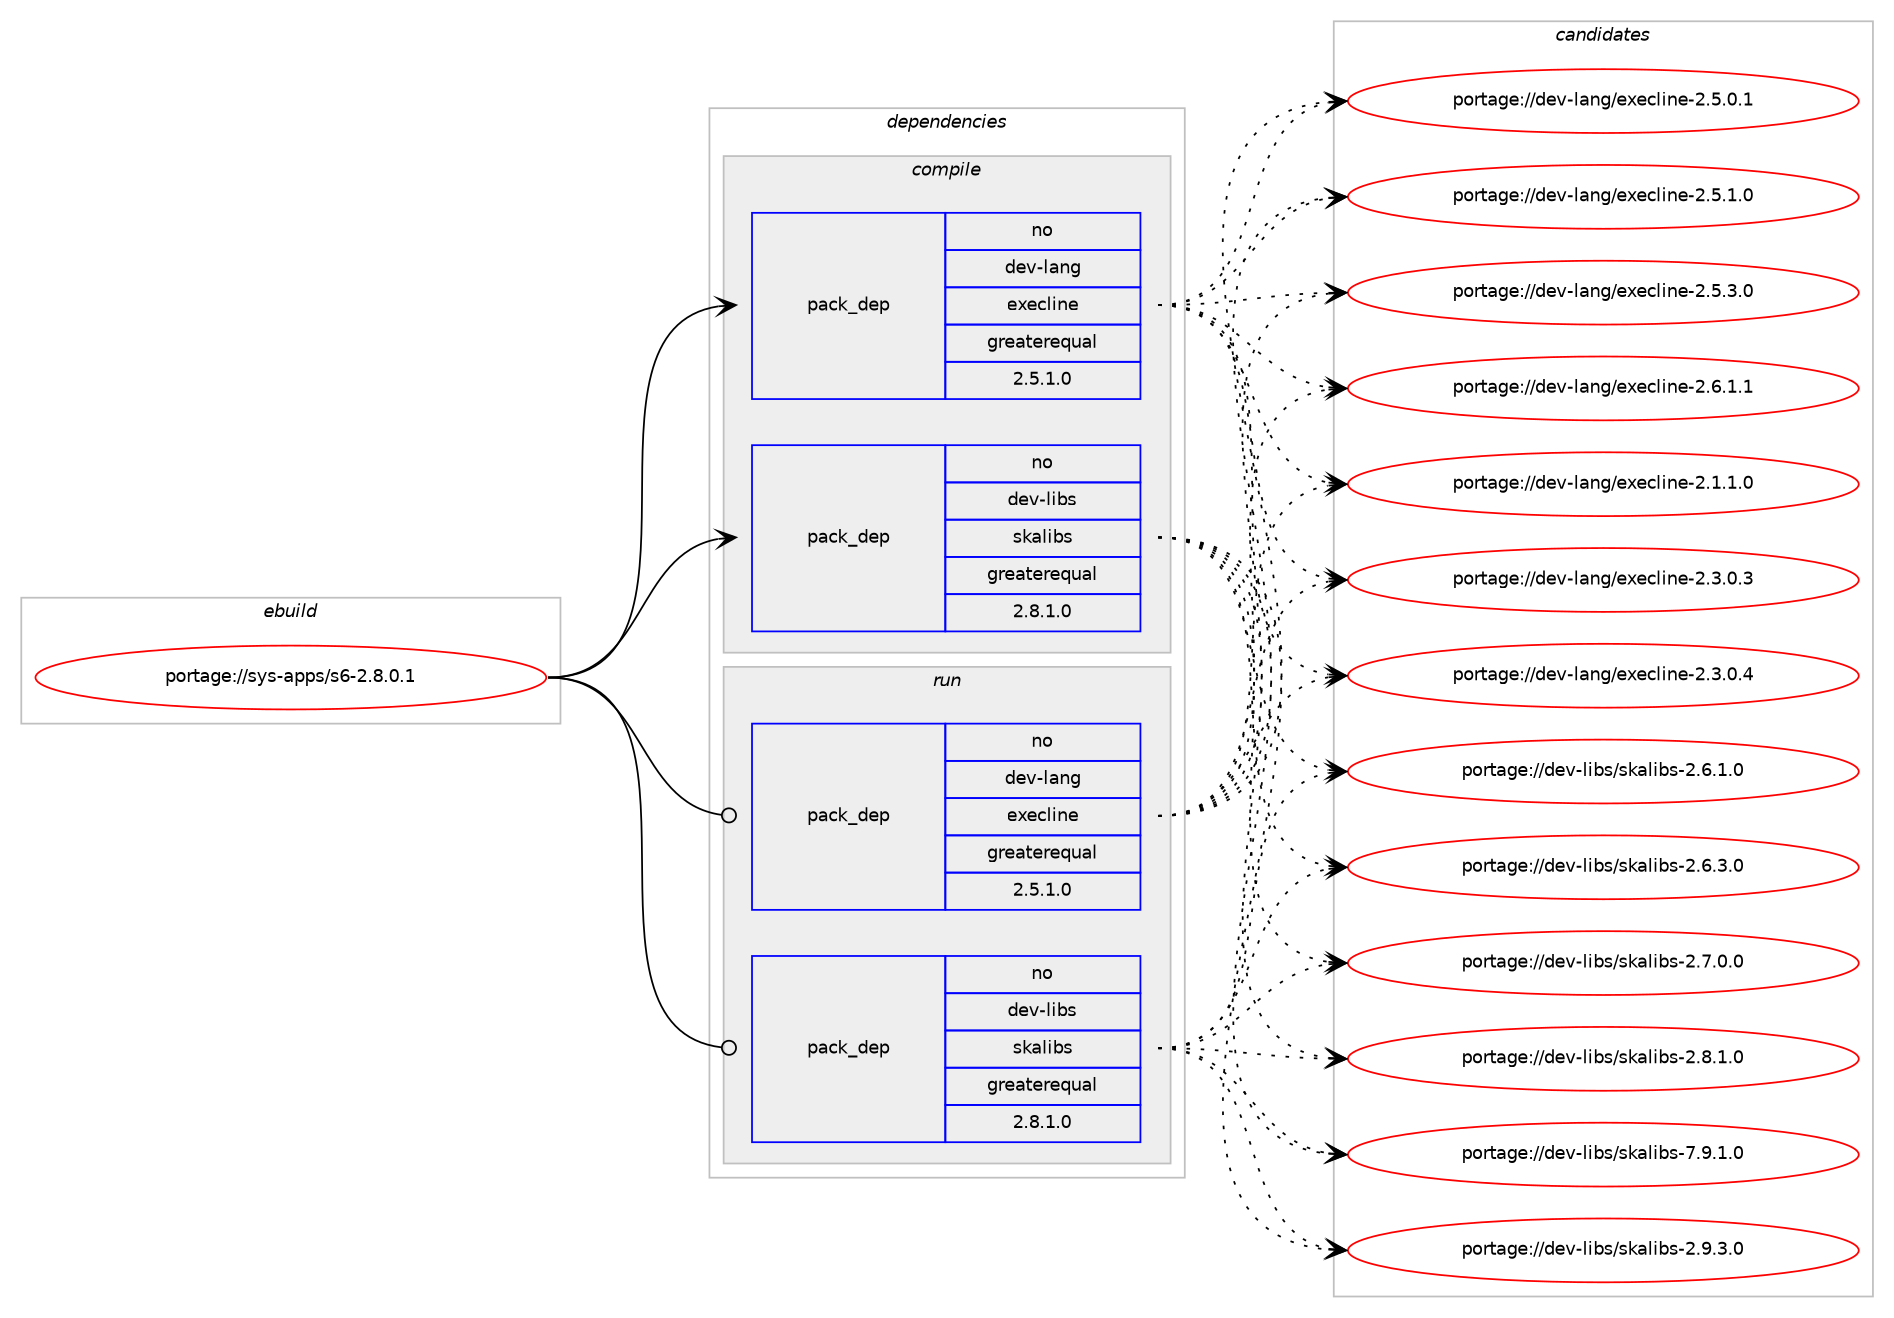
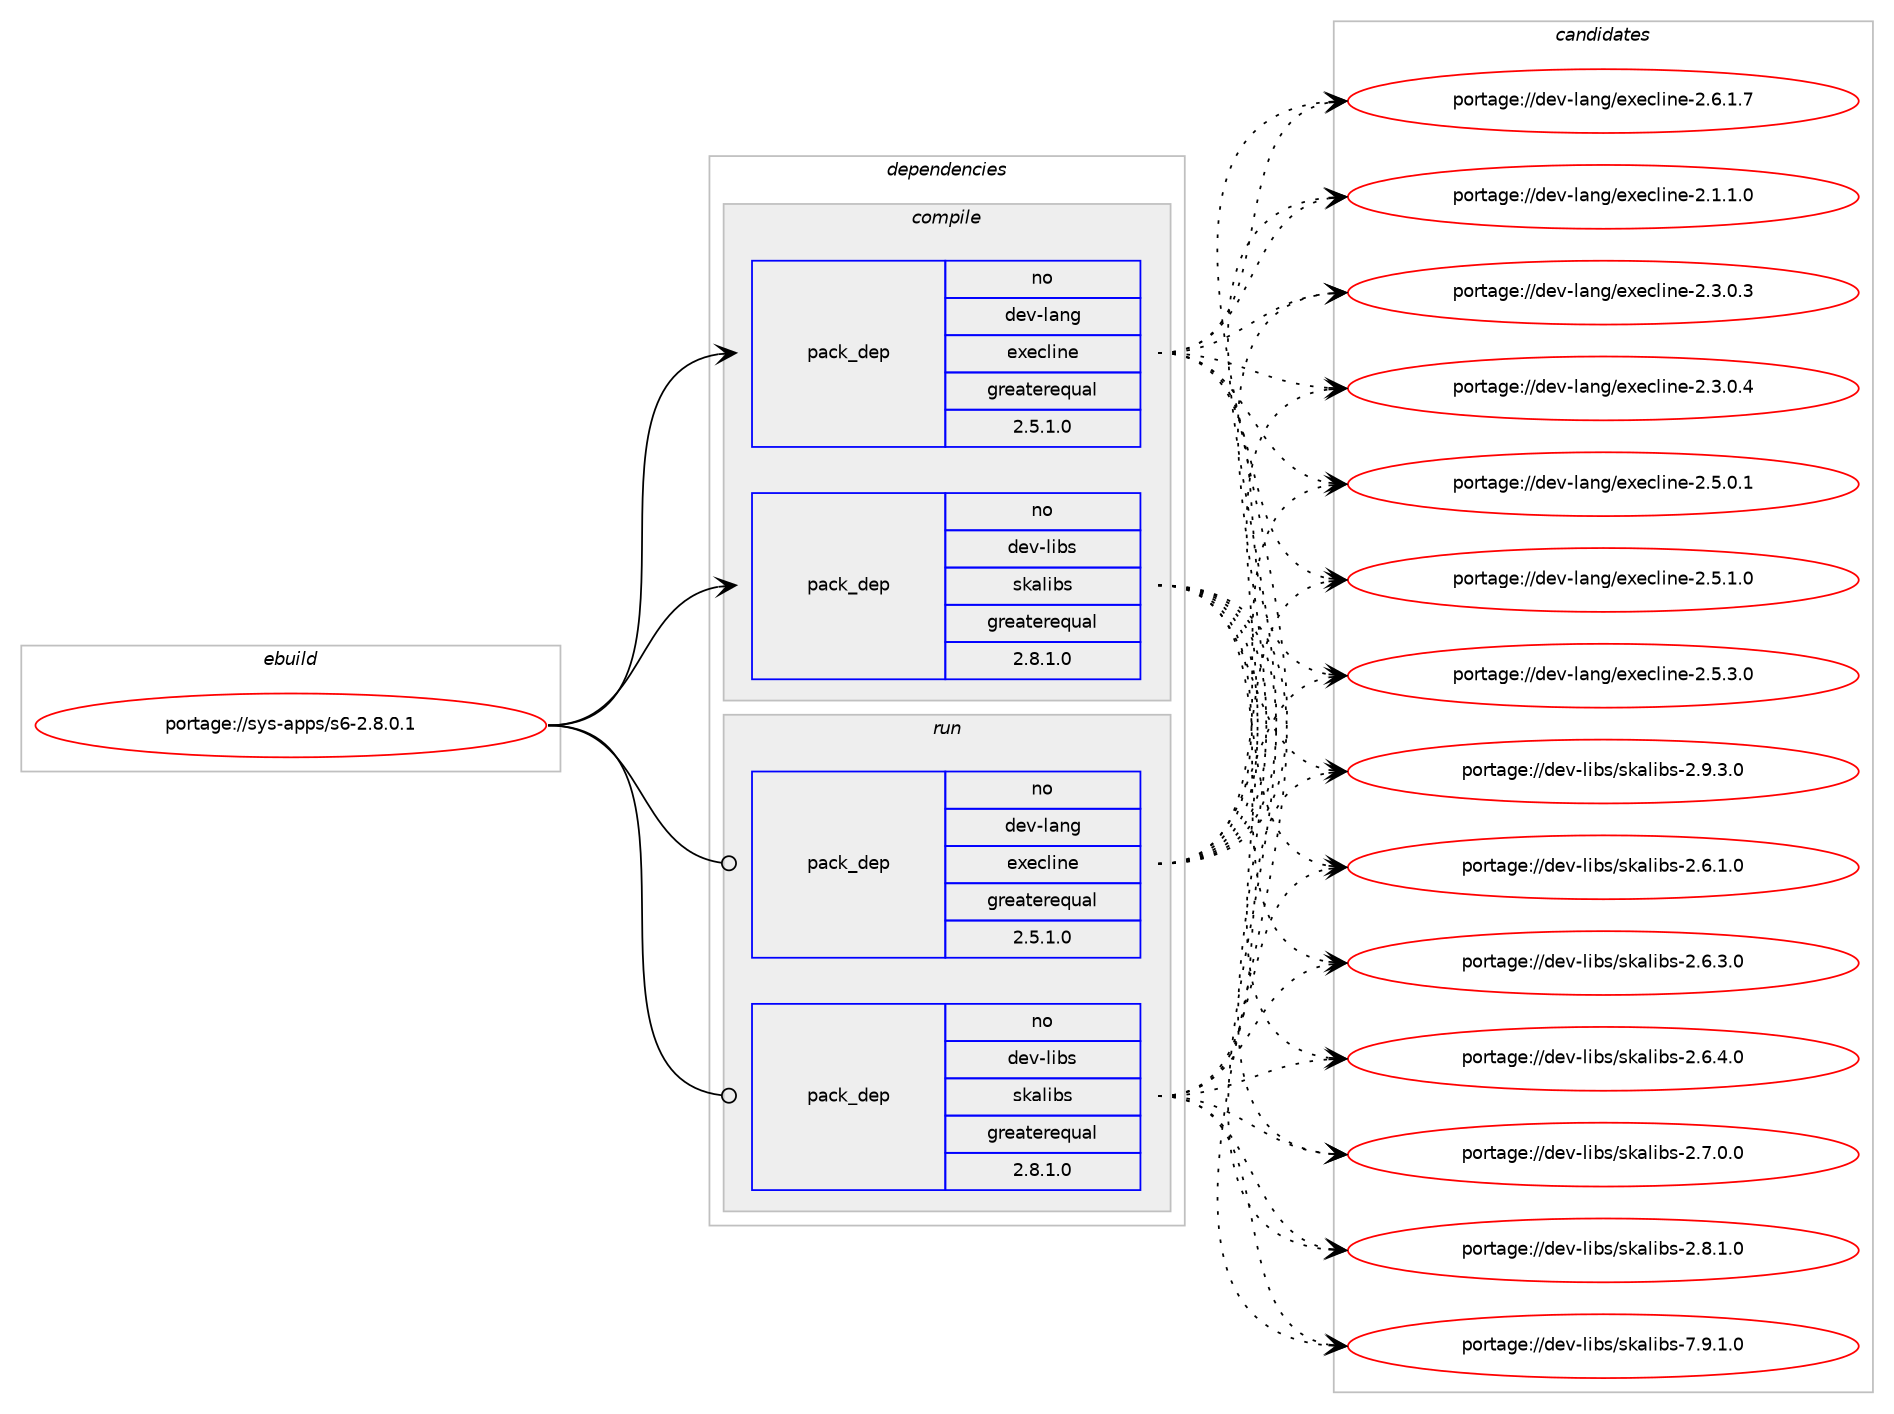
node "portage://dev-lang/execline-2.6.1.1": label "portage://dev-lang/execline-2.6.1.1" -> "portage://dev-lang/execline-2.6.1.7"
node "portage://dev-libs/skalibs-2.6.4.0": added
